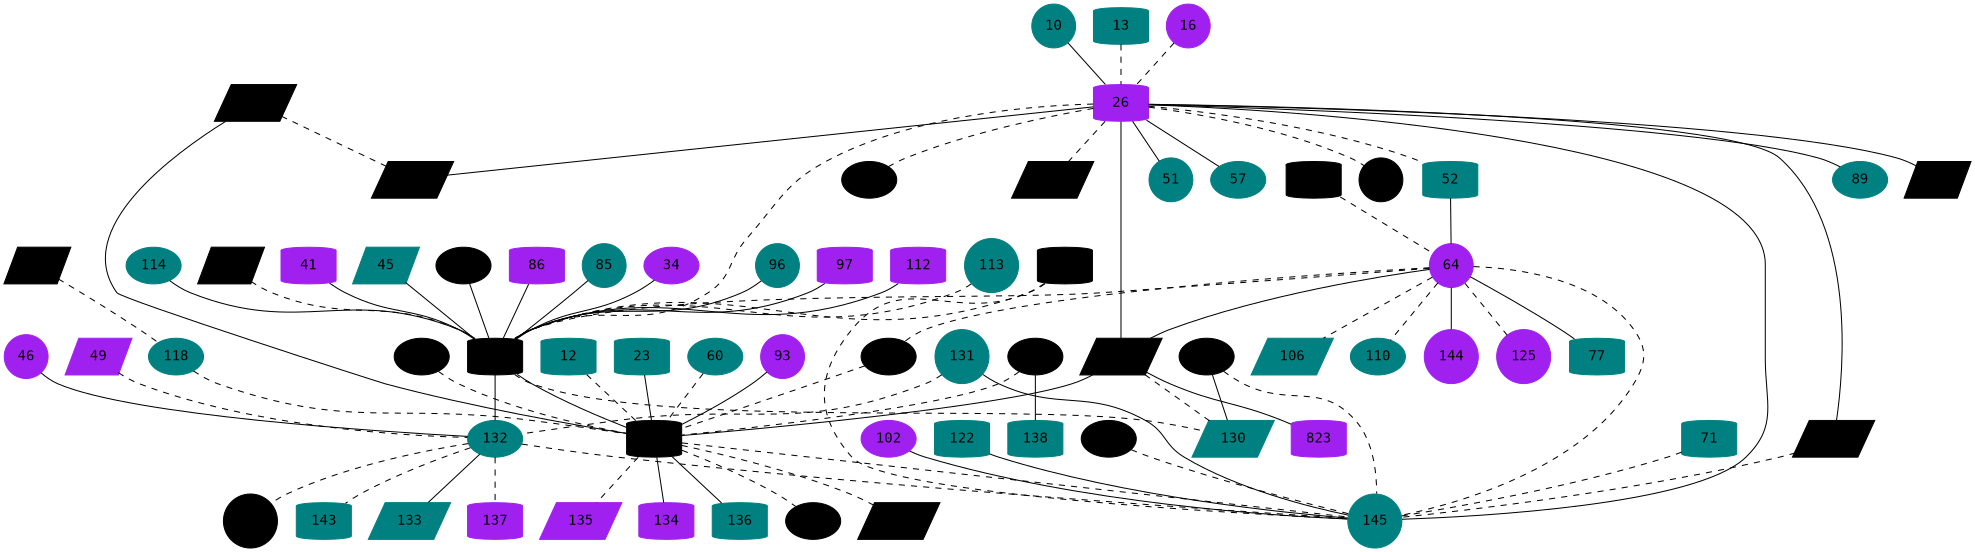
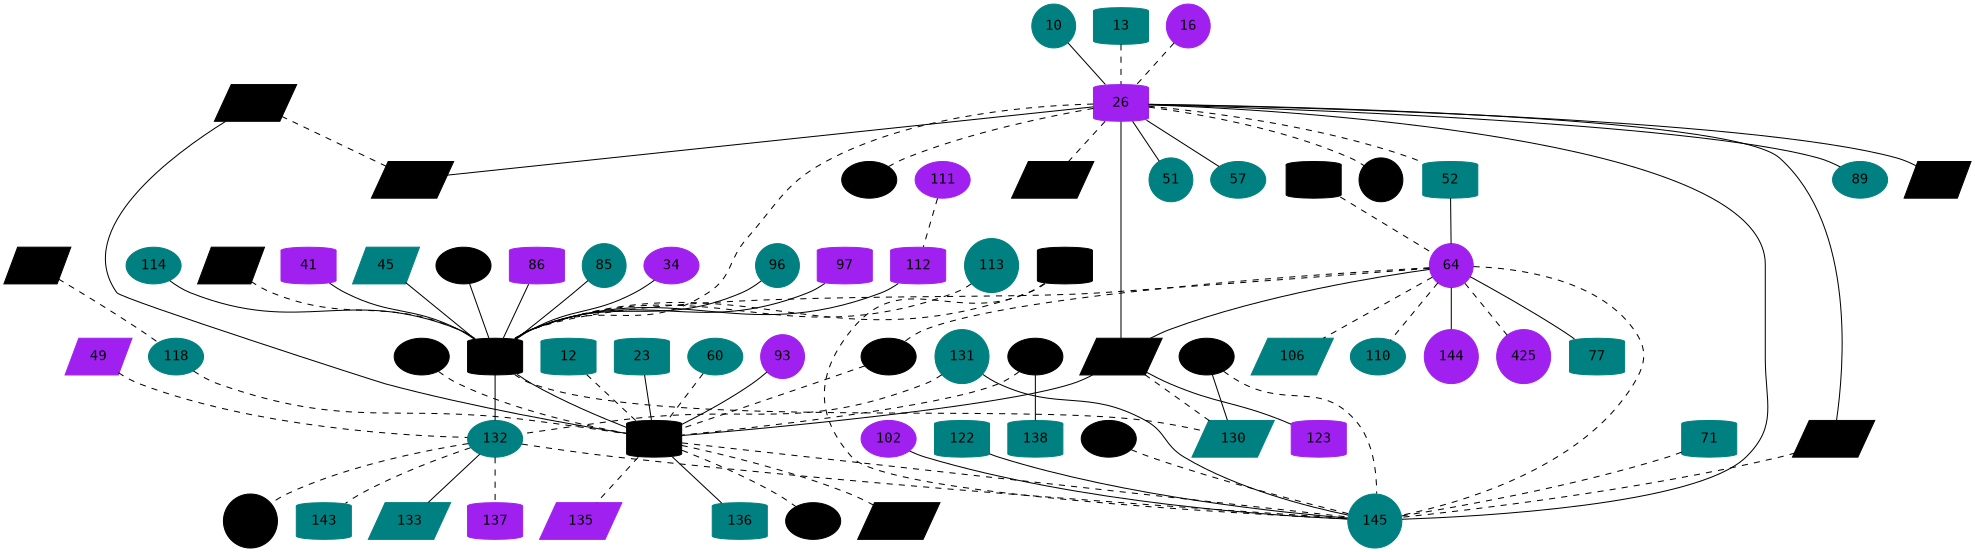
node "111": added
node "46": removed
node "125": label "125" -> "425"
node "823": label "823" -> "123"
node "134": removed
